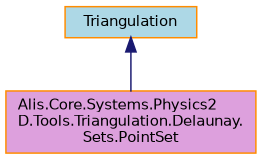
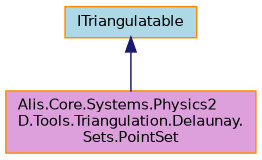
node "Triangulation": label "Triangulation" -> "ITriangulatable"
